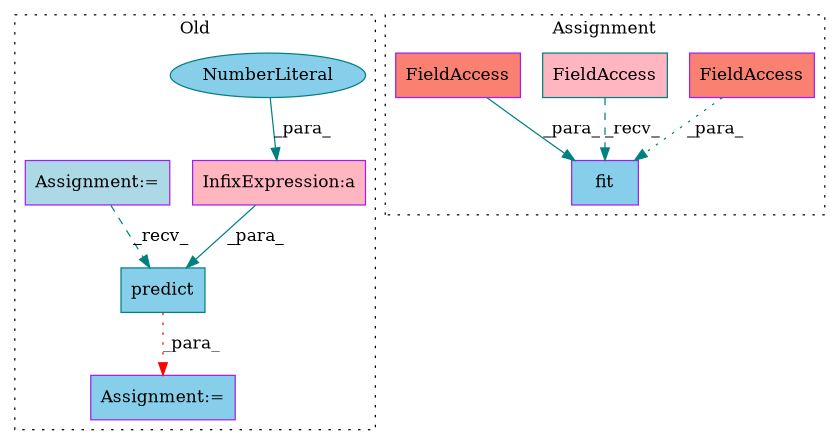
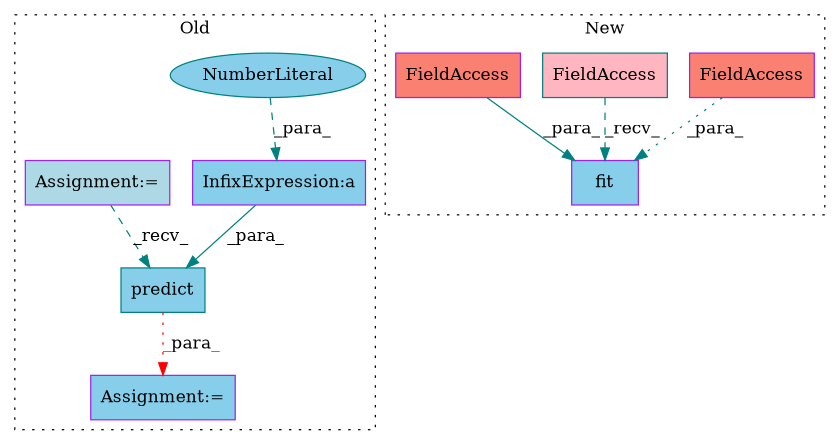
cluster "Assignment": label "Assignment" -> "New"
edge "NumberLiteral" -> "InfixExpression:a": style solid -> dashed
node "InfixExpression:a": fillcolor lightpink -> skyblue
